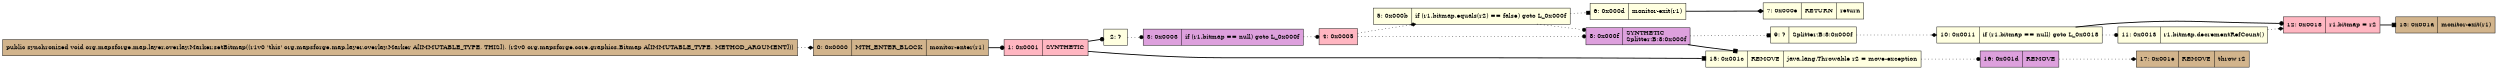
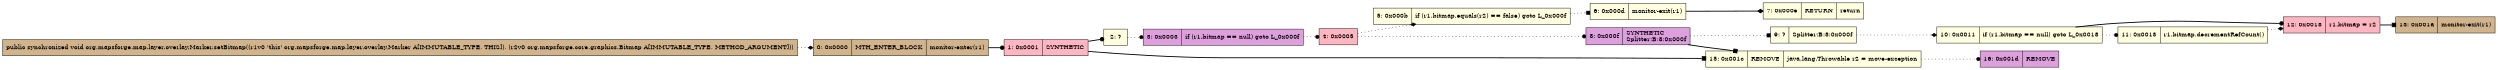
edge "5: 0x000b" -> "8: 0x000f": removed
node "17: 0x001e": removed
